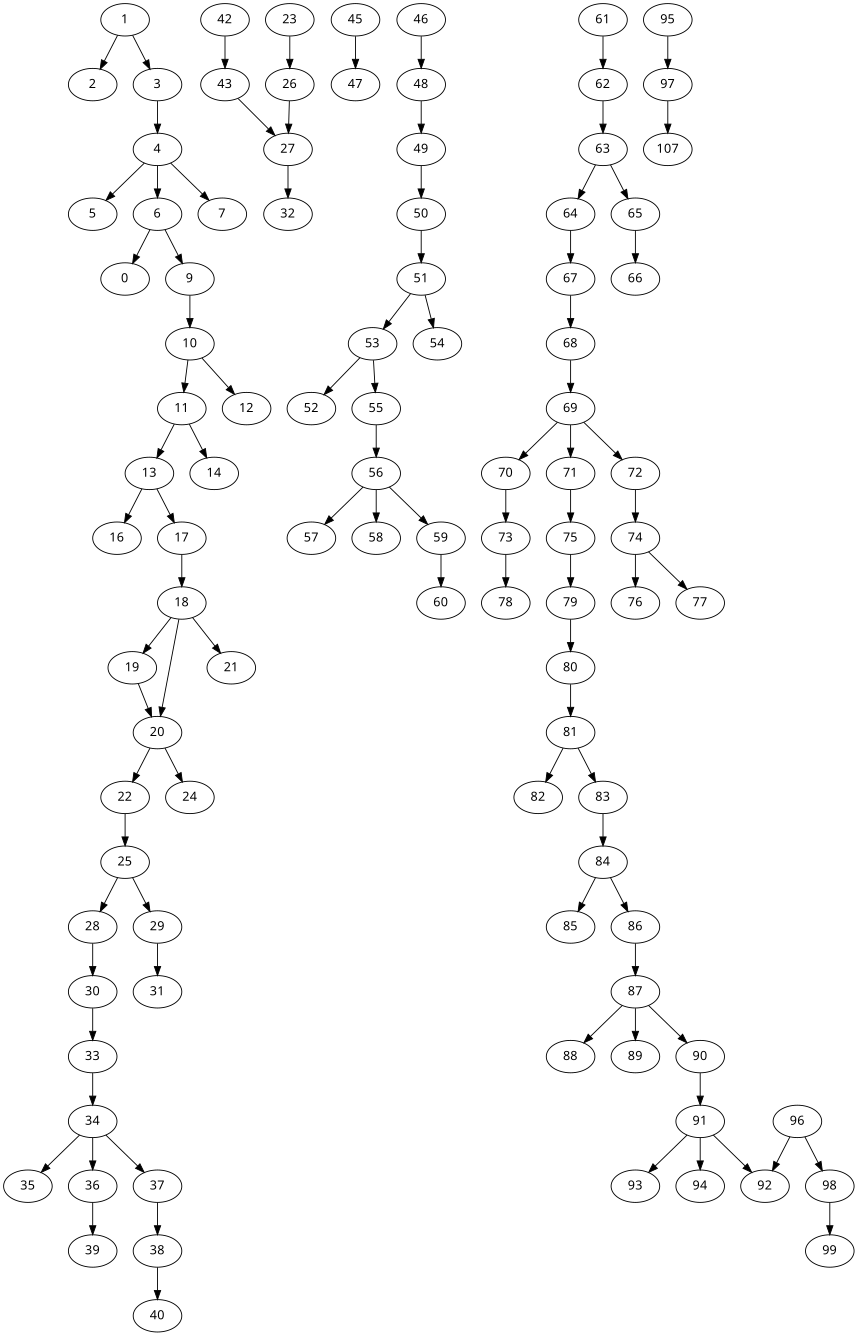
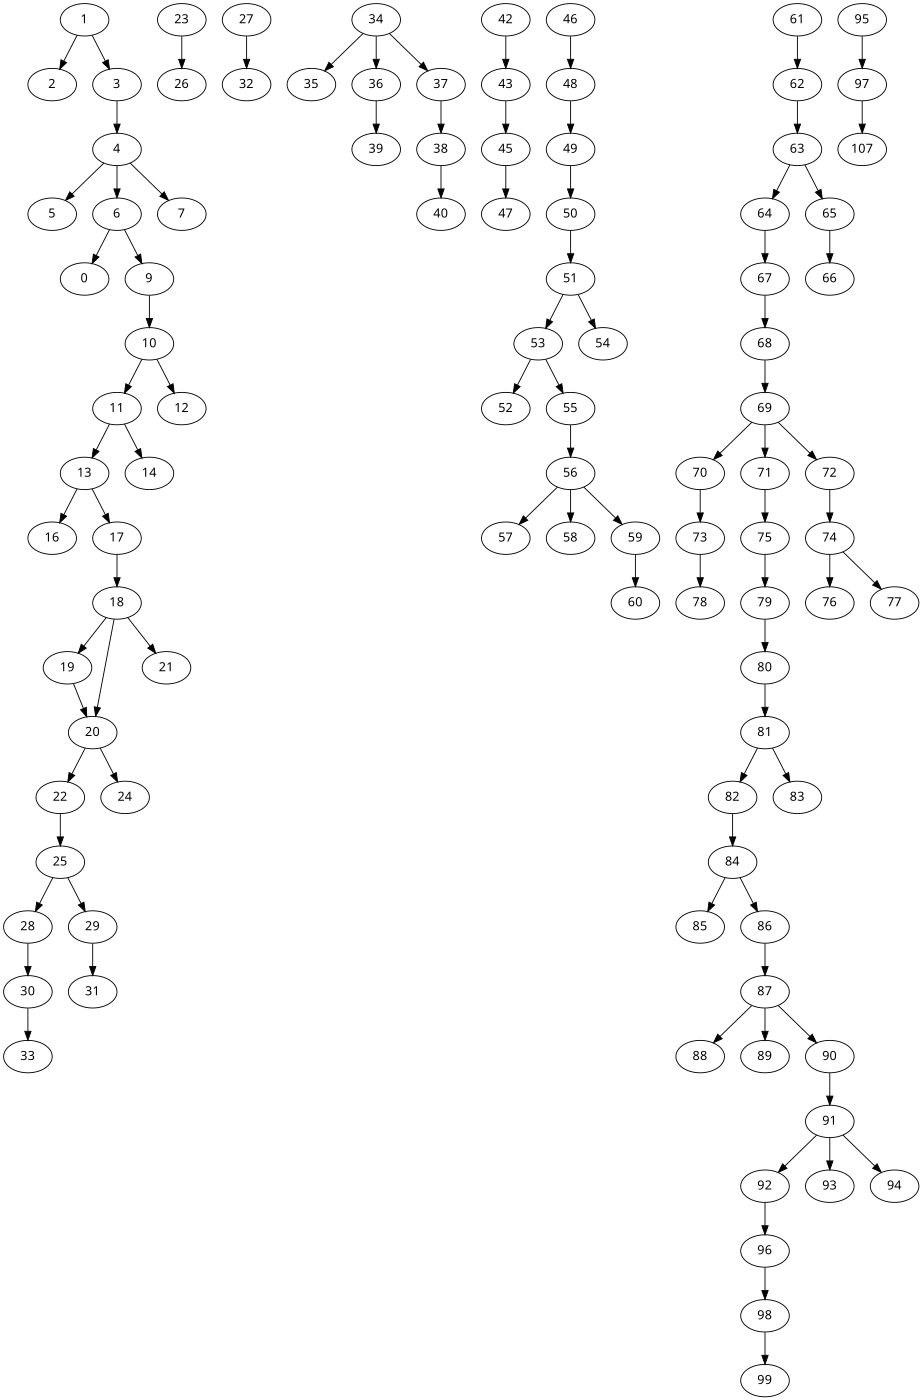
edge "26" -> "27": removed
edge "43" -> "27": now "43" -> "45"
edge "83" -> "84": now "82" -> "84"
edge "33" -> "34": removed
edge "96" -> "92": reversed
